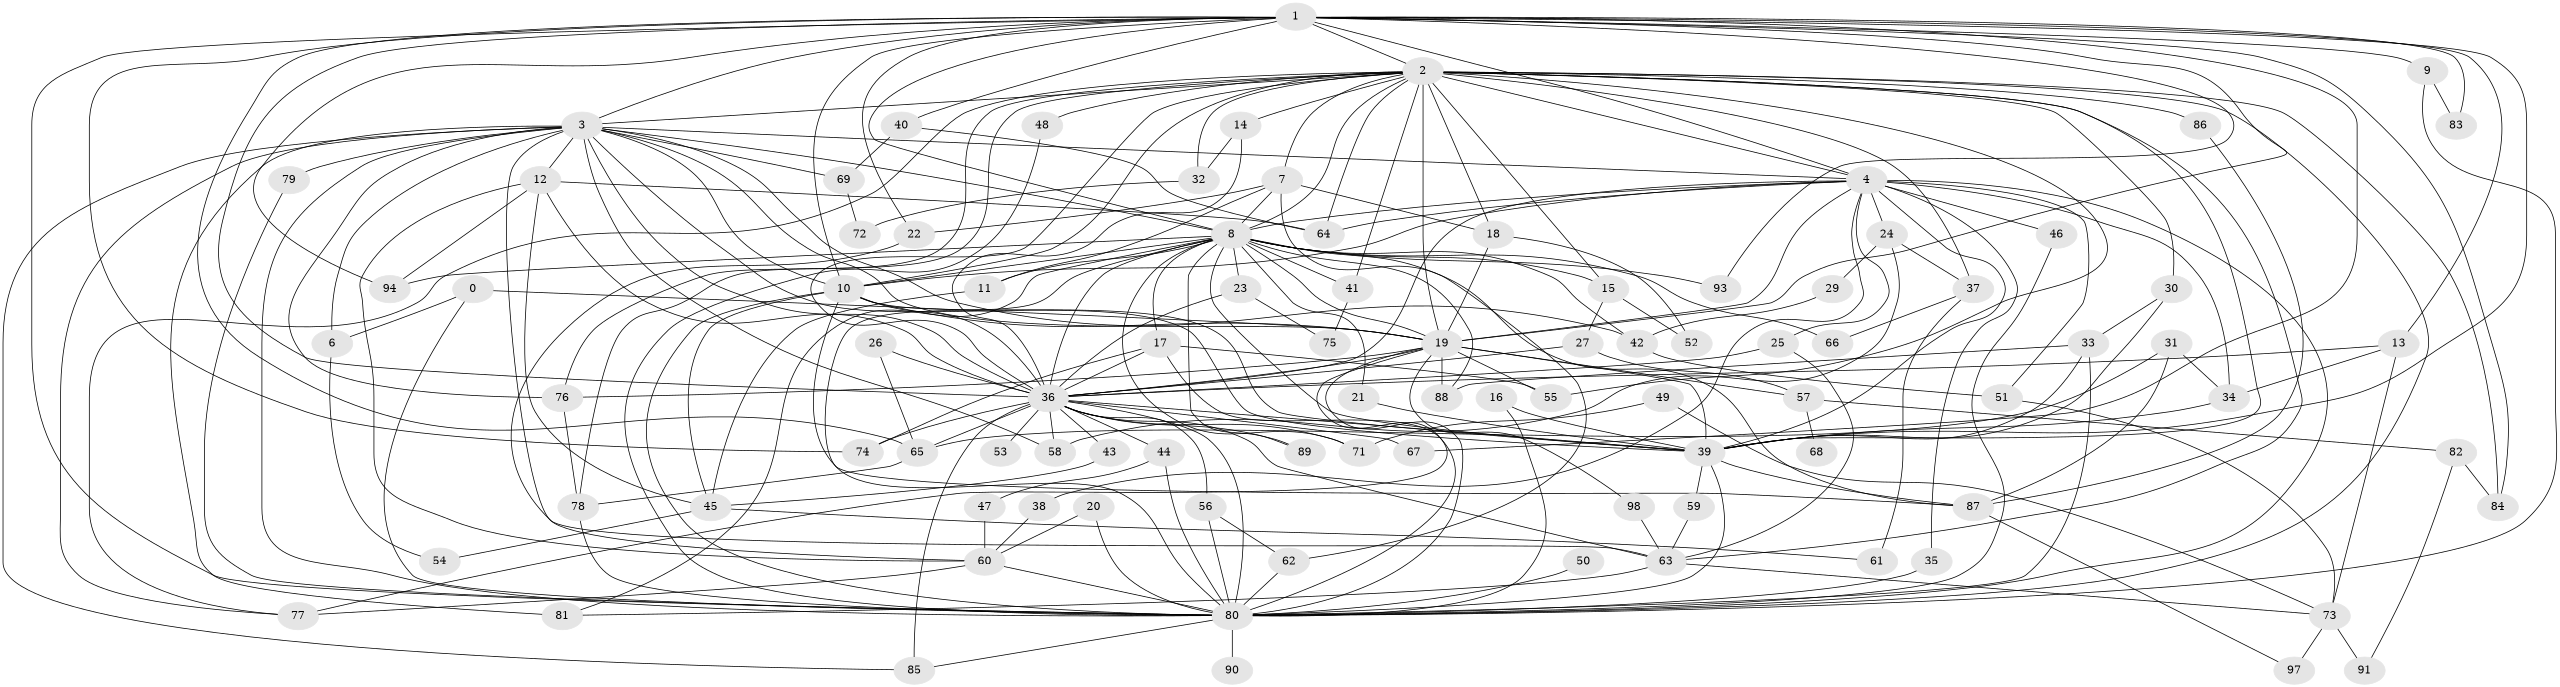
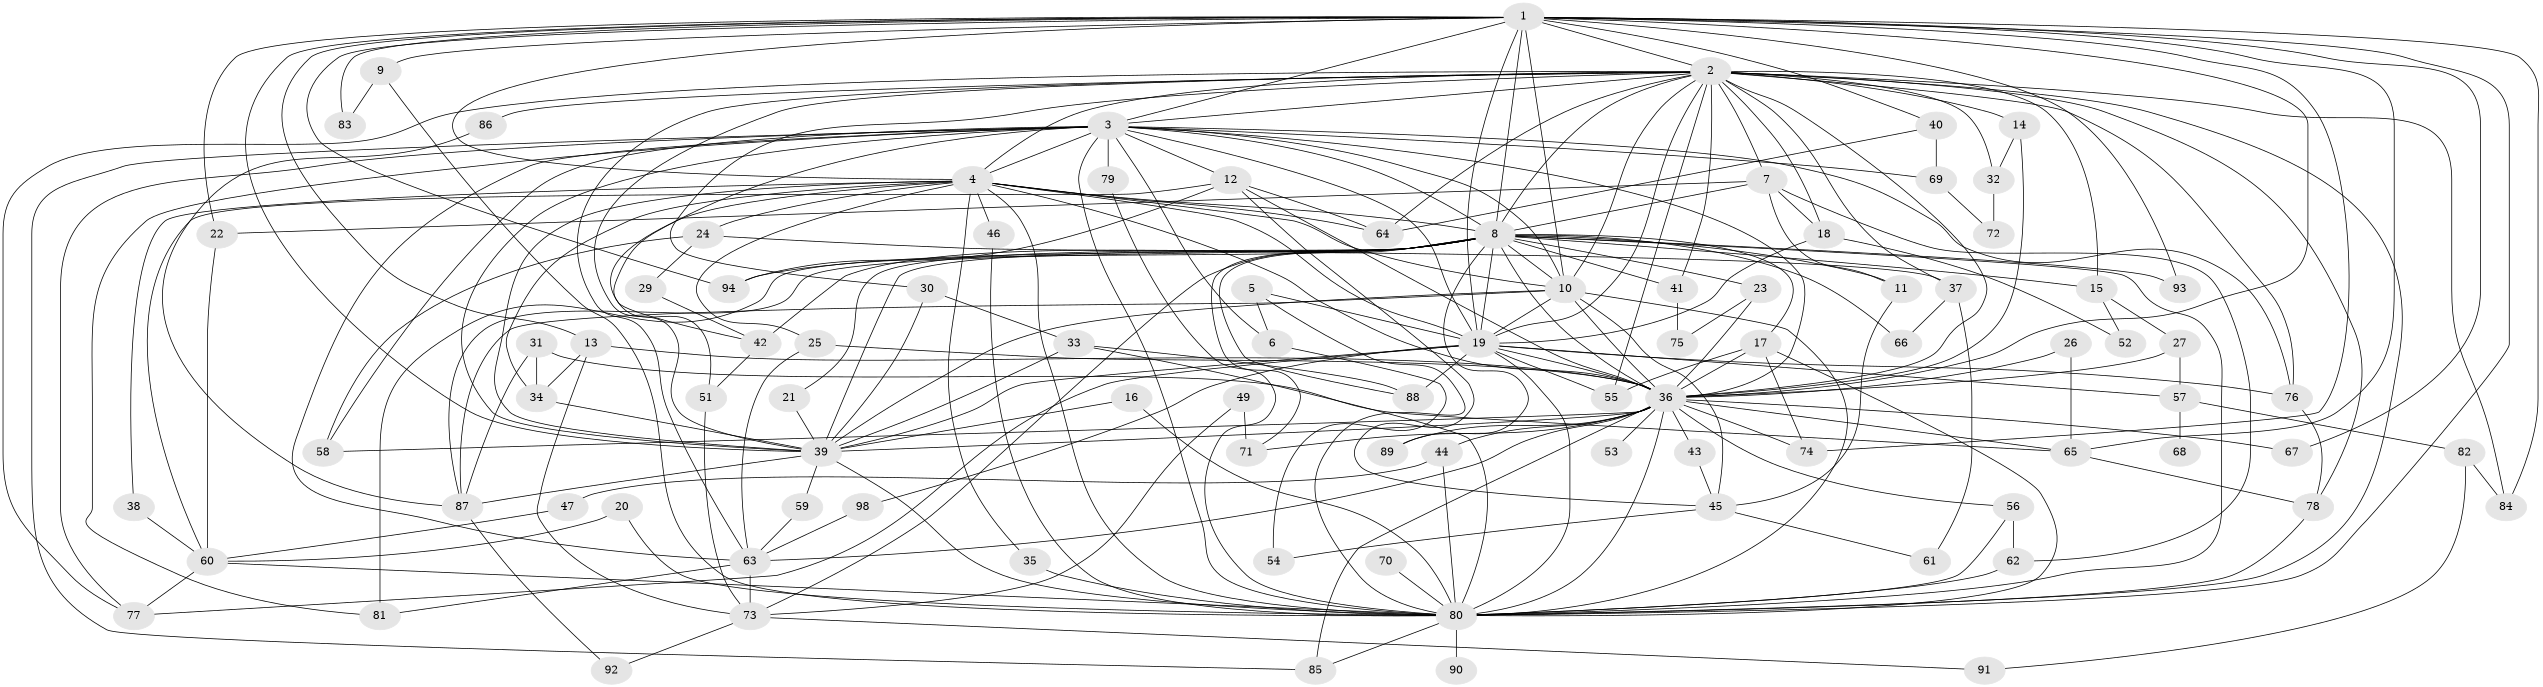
node "48": removed
node "0": label "0" -> "5"
edge "8" -- "73": added
node "50": label "50" -> "70"
node "97": label "97" -> "92"
